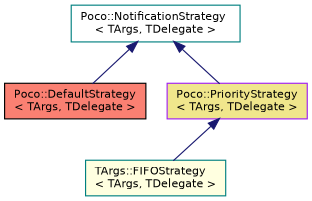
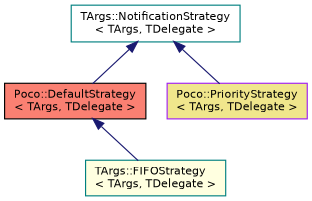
node "Poco::NotificationStrategy < TArgs, TDelegate >": label "Poco::NotificationStrategy < TArgs, TDelegate >" -> "TArgs::NotificationStrategy < TArgs, TDelegate >"
edge "TArgs::FIFOStrategy < TArgs, TDelegate >" -> "Poco::PriorityStrategy < TArgs, TDelegate >": now "TArgs::FIFOStrategy < TArgs, TDelegate >" -> "Poco::DefaultStrategy < TArgs, TDelegate >"
